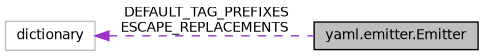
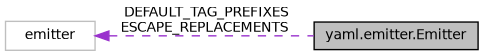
node "dictionary": label "dictionary" -> "emitter"
